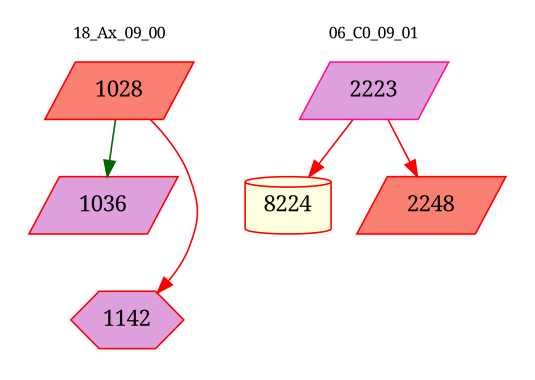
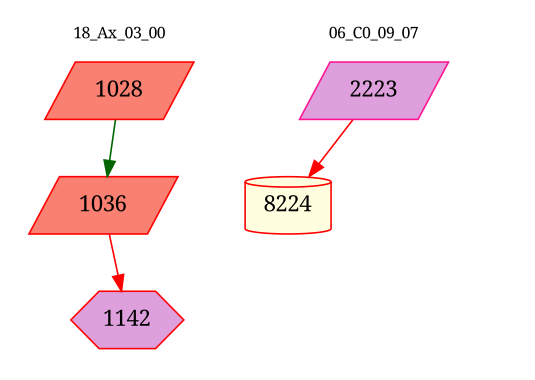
cluster "18_Ax_09_00": label "18_Ax_09_00" -> "18_Ax_03_00"
cluster "06_C0_09_01": label "06_C0_09_01" -> "06_C0_09_07"
edge "1028" -> "1142": now "1036" -> "1142"
node "1036": fillcolor plum -> salmon
node "2248": removed
